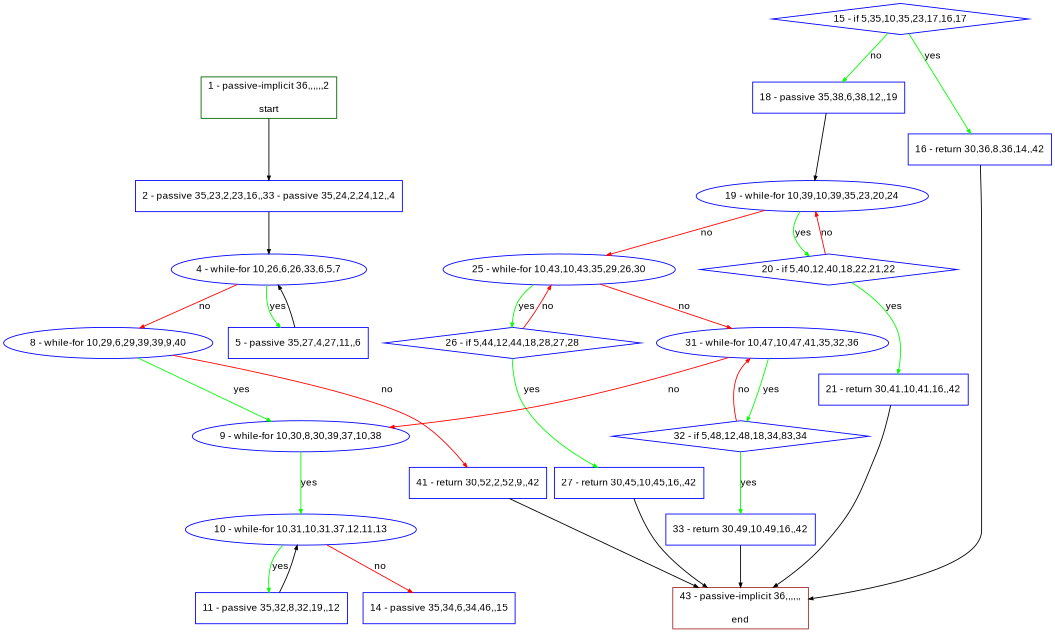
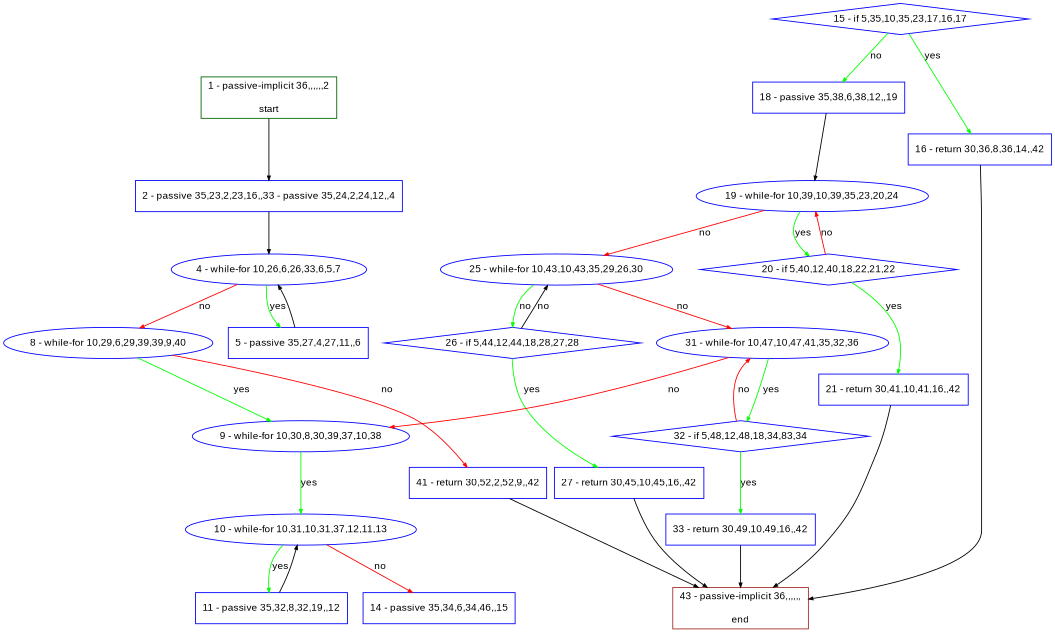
edge "25 - while-for 10,43,10,43,35,29,26,30" -> "26 - if 5,44,12,44,18,28,27,28": label "yes" -> "no"
edge "26 - if 5,44,12,44,18,28,27,28" -> "25 - while-for 10,43,10,43,35,29,26,30": color #ff0000 -> #000000
